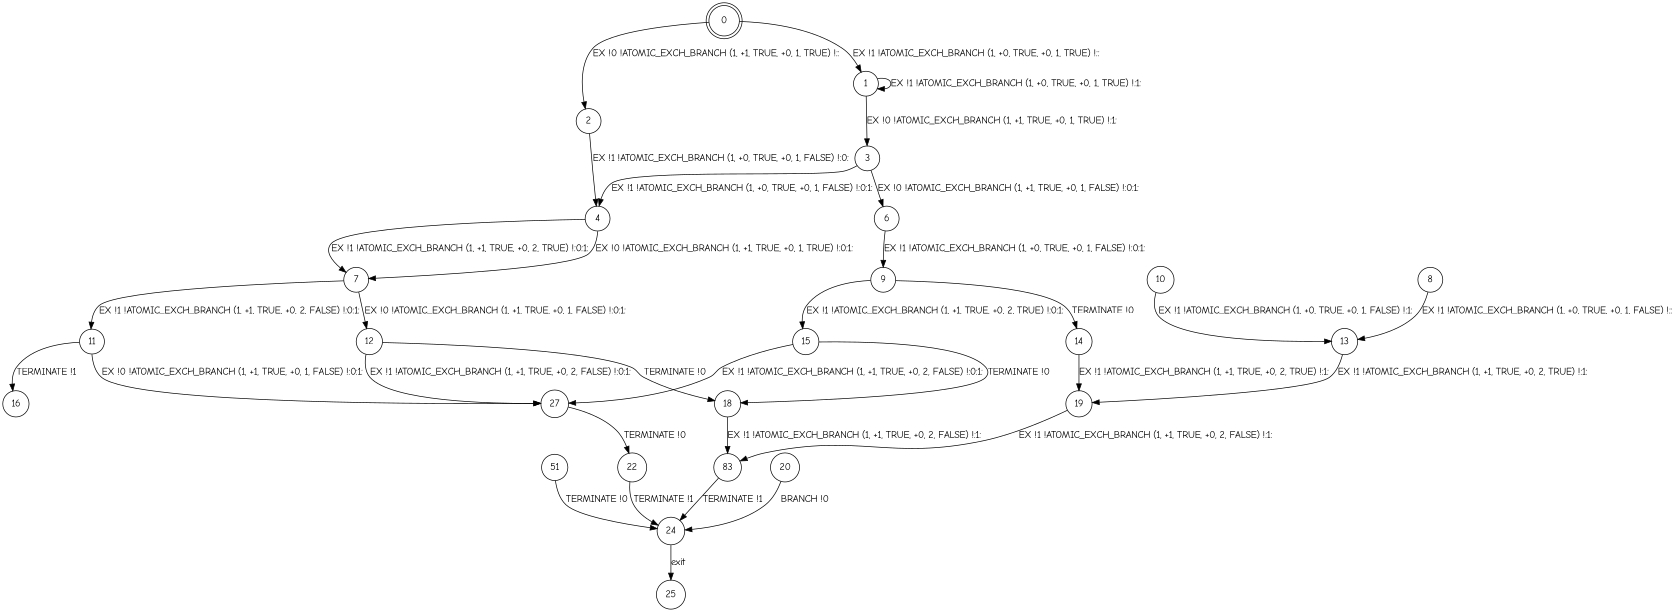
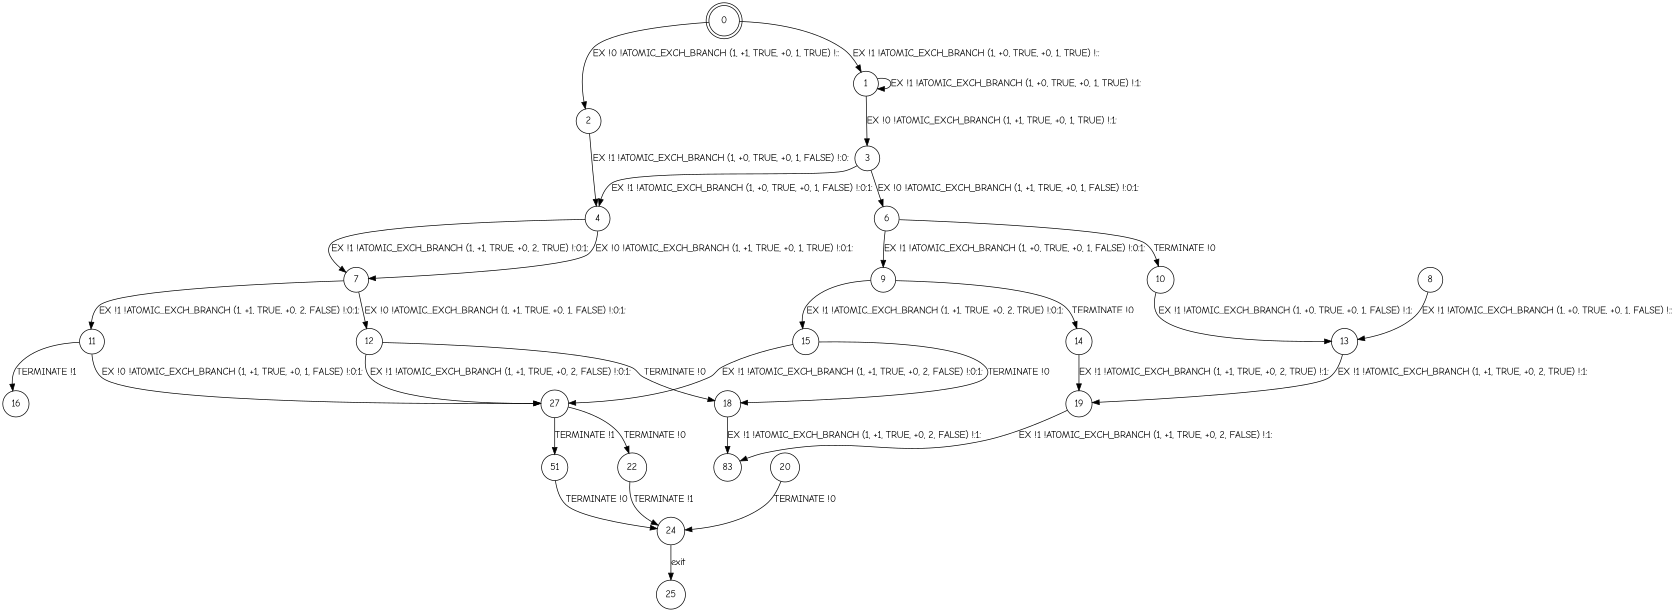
edge "6" -> "10": added, label "TERMINATE !0"
edge "27" -> "51": added, label "TERMINATE !1"
edge "83" -> "24": removed, label "TERMINATE !1"
edge "20" -> "24": label "BRANCH !0" -> "TERMINATE !0"
